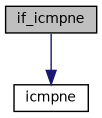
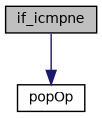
node "icmpne": label "icmpne" -> "popOp"
